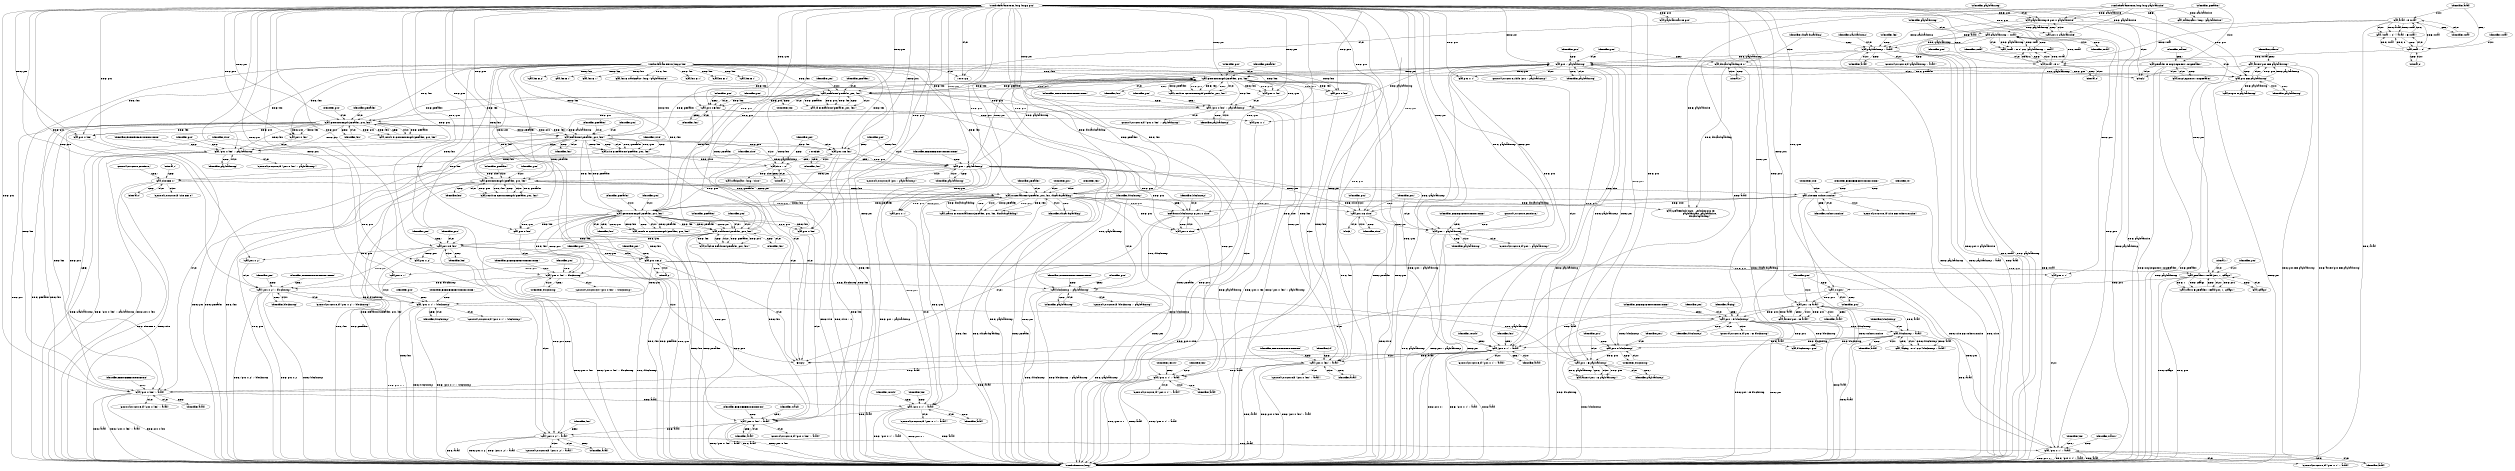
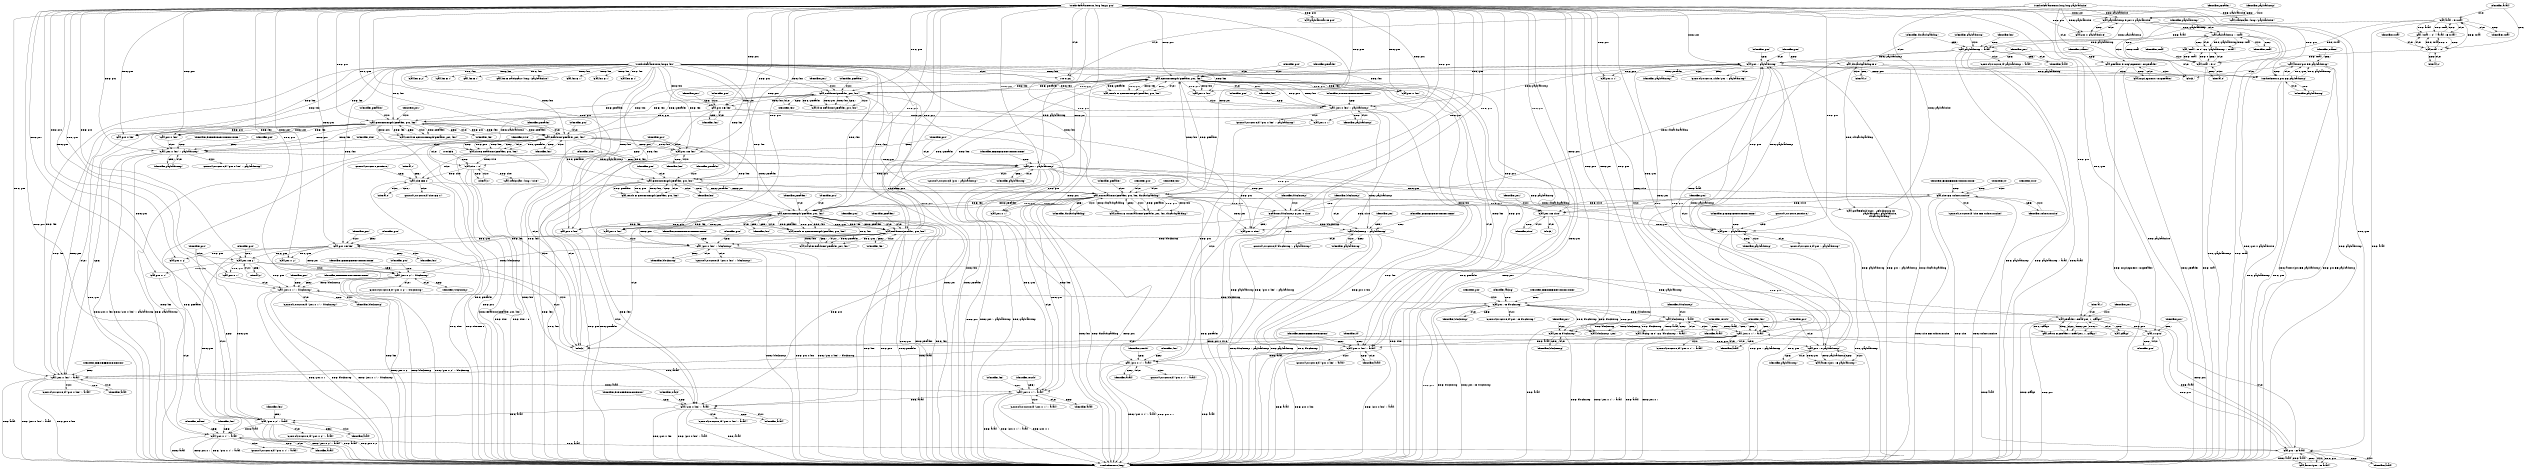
node "(Call,pos == payload_stop)": label "(Call,pos == payload_stop)" -> "(MethodReturn,pos == payload_stop)"
node "(Call,m_pos = payload_stop)": removed
edge "(Call,pos + size)" -> "(ReadUInt,block_stop = pos + size)": now "(ControlStructure,if (block_stop > payload_stop))" -> "(ReadUInt,block_stop = pos + size)"
edge "(Call,(pos + len) > block_stop)" -> "(Call,block_stop > payload_stop)": reversed
